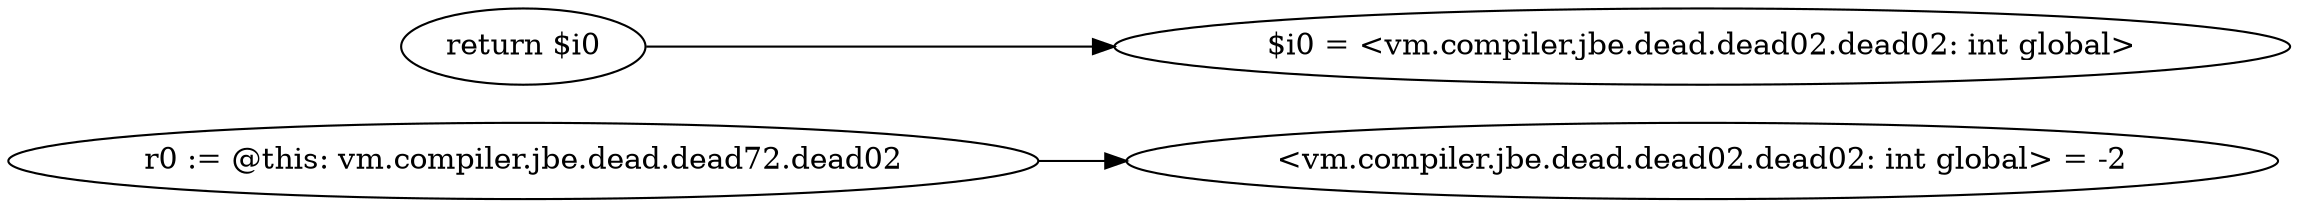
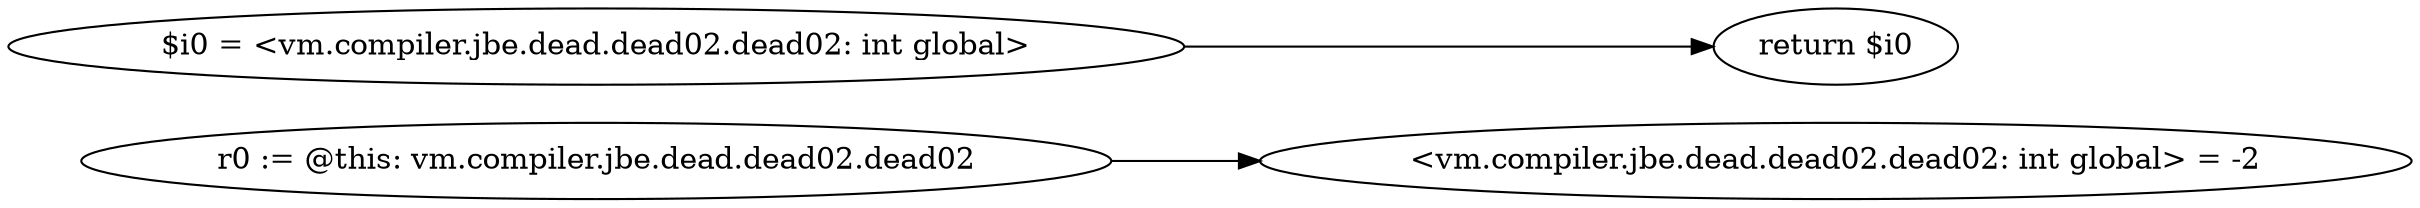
edge "return $i0" -> "$i0 = <vm.compiler.jbe.dead.dead02.dead02: int global>": reversed
node "r0 := @this: vm.compiler.jbe.dead.dead72.dead02": label "r0 := @this: vm.compiler.jbe.dead.dead72.dead02" -> "r0 := @this: vm.compiler.jbe.dead.dead02.dead02"
